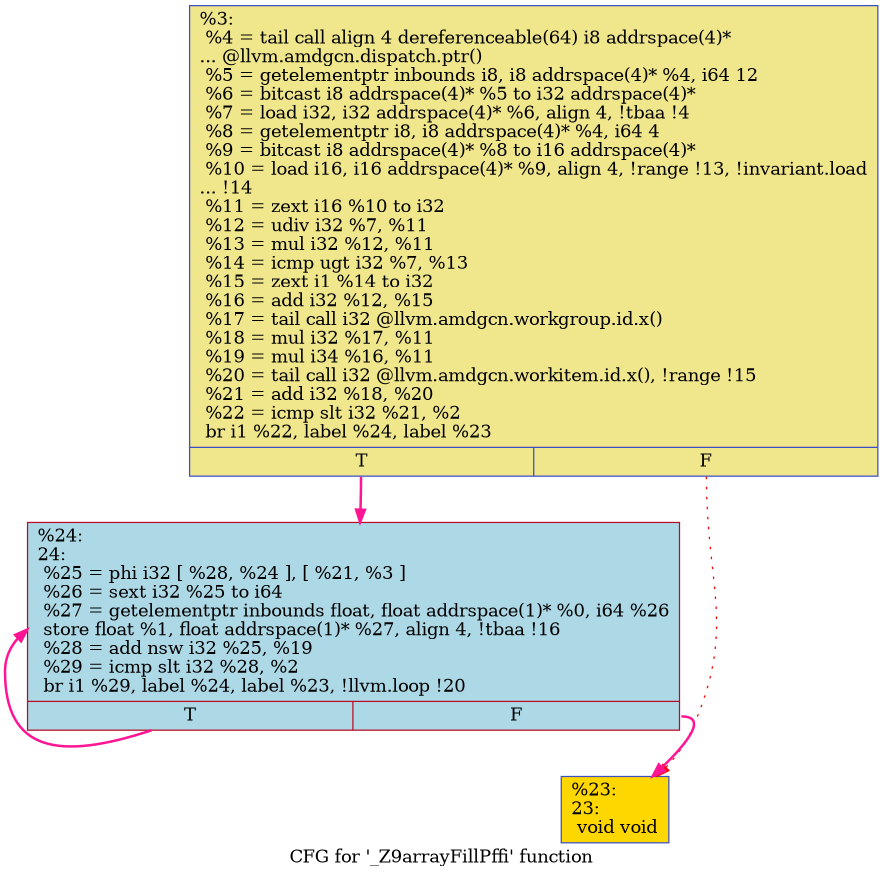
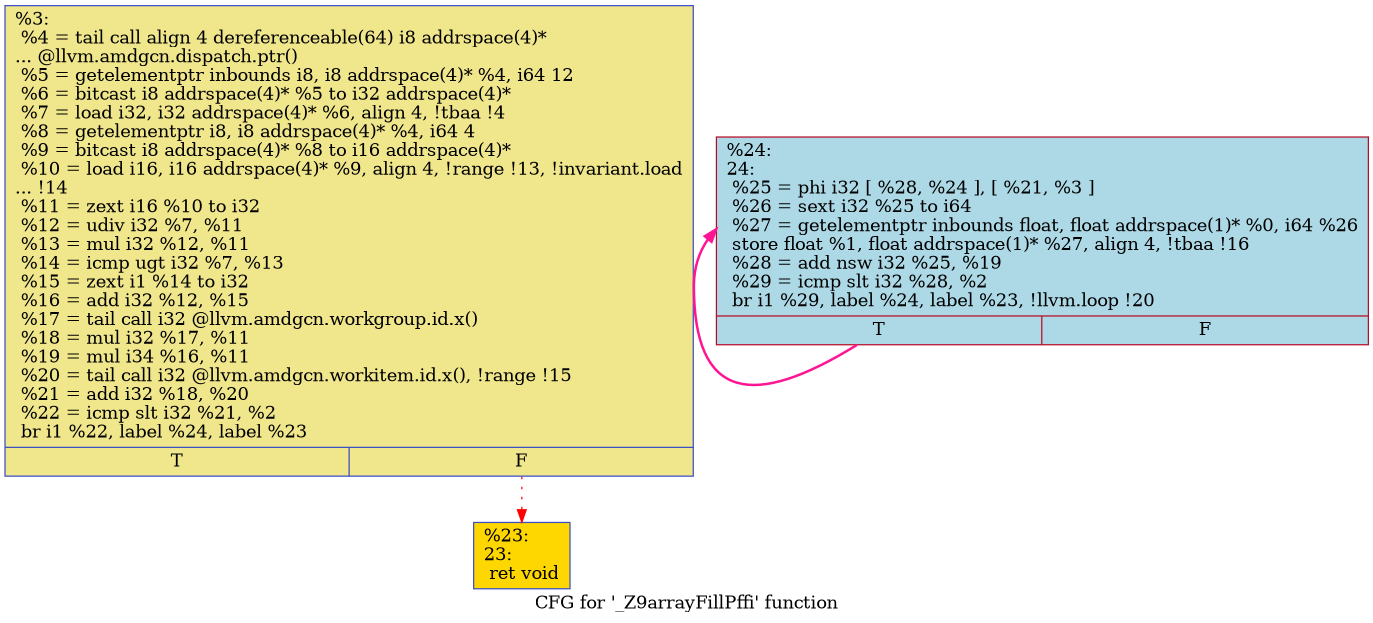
edge "%3:" -> "%24:": removed
edge "%24:" -> "%23:": removed
node "%23:": text "void void" -> "ret void"
